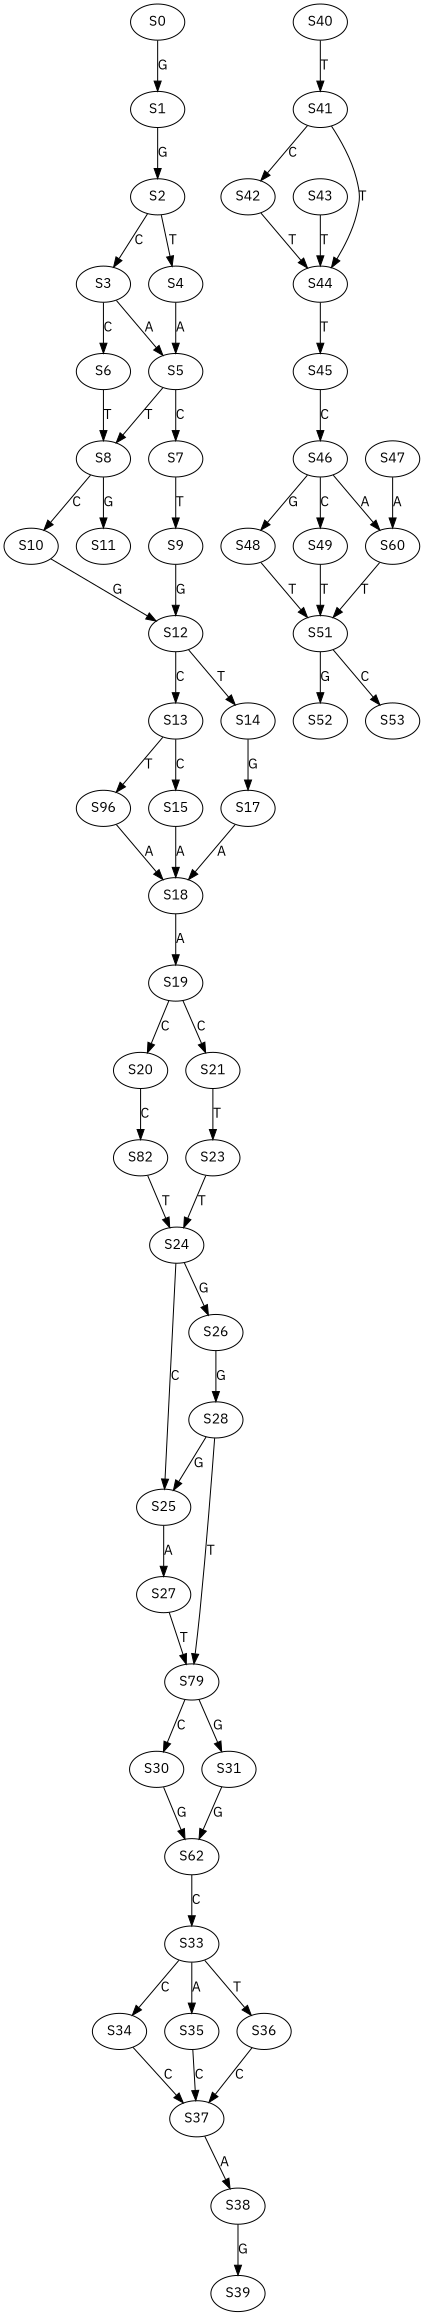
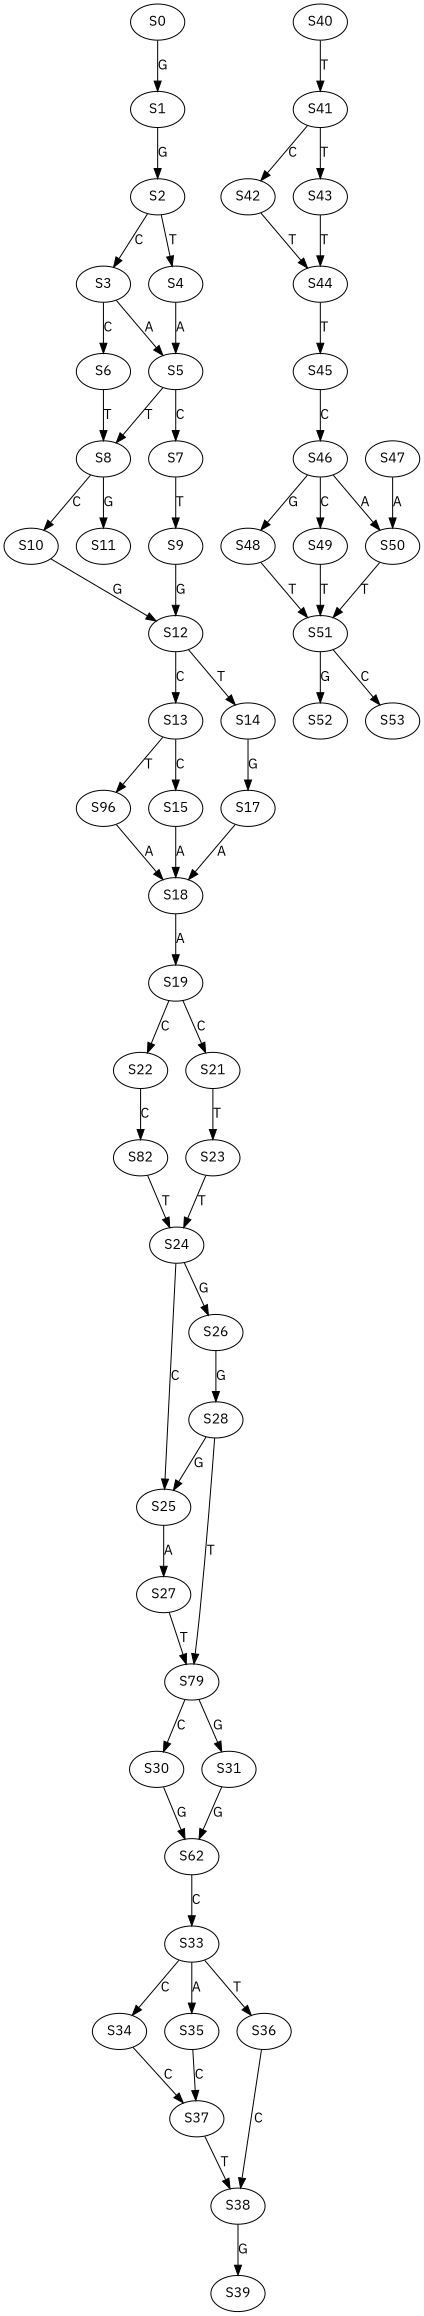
edge "S41" -> "S44": now "S41" -> "S43"
node "S60": label "S60" -> "S50"
node "S20": label "S20" -> "S22"
edge "S36" -> "S37": now "S36" -> "S38"
edge "S37" -> "S38": label "A" -> "T"
